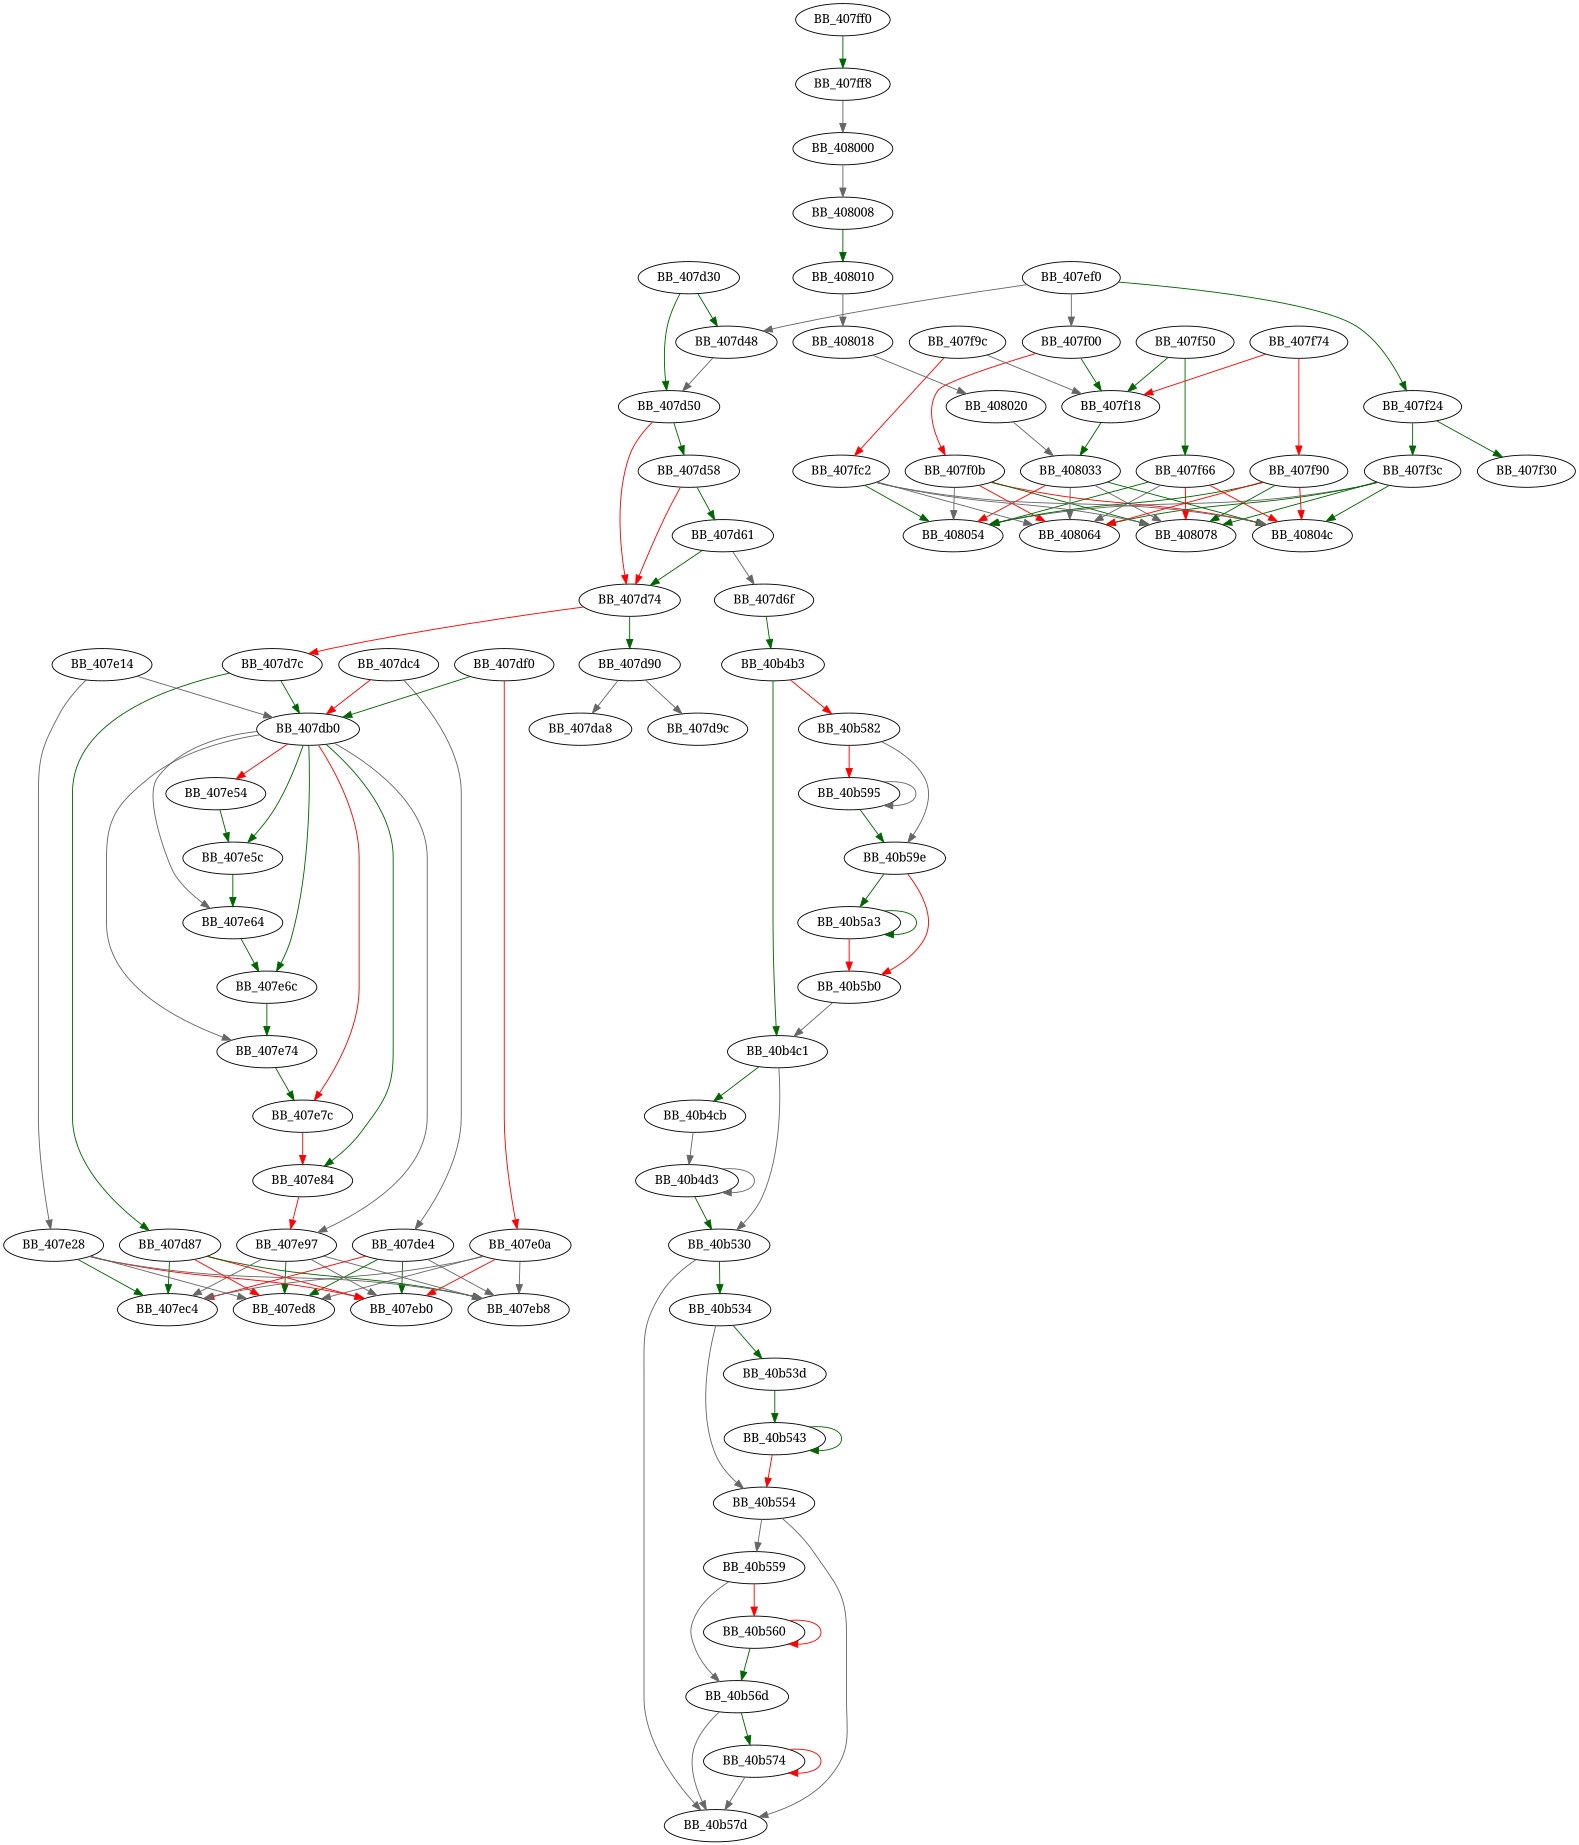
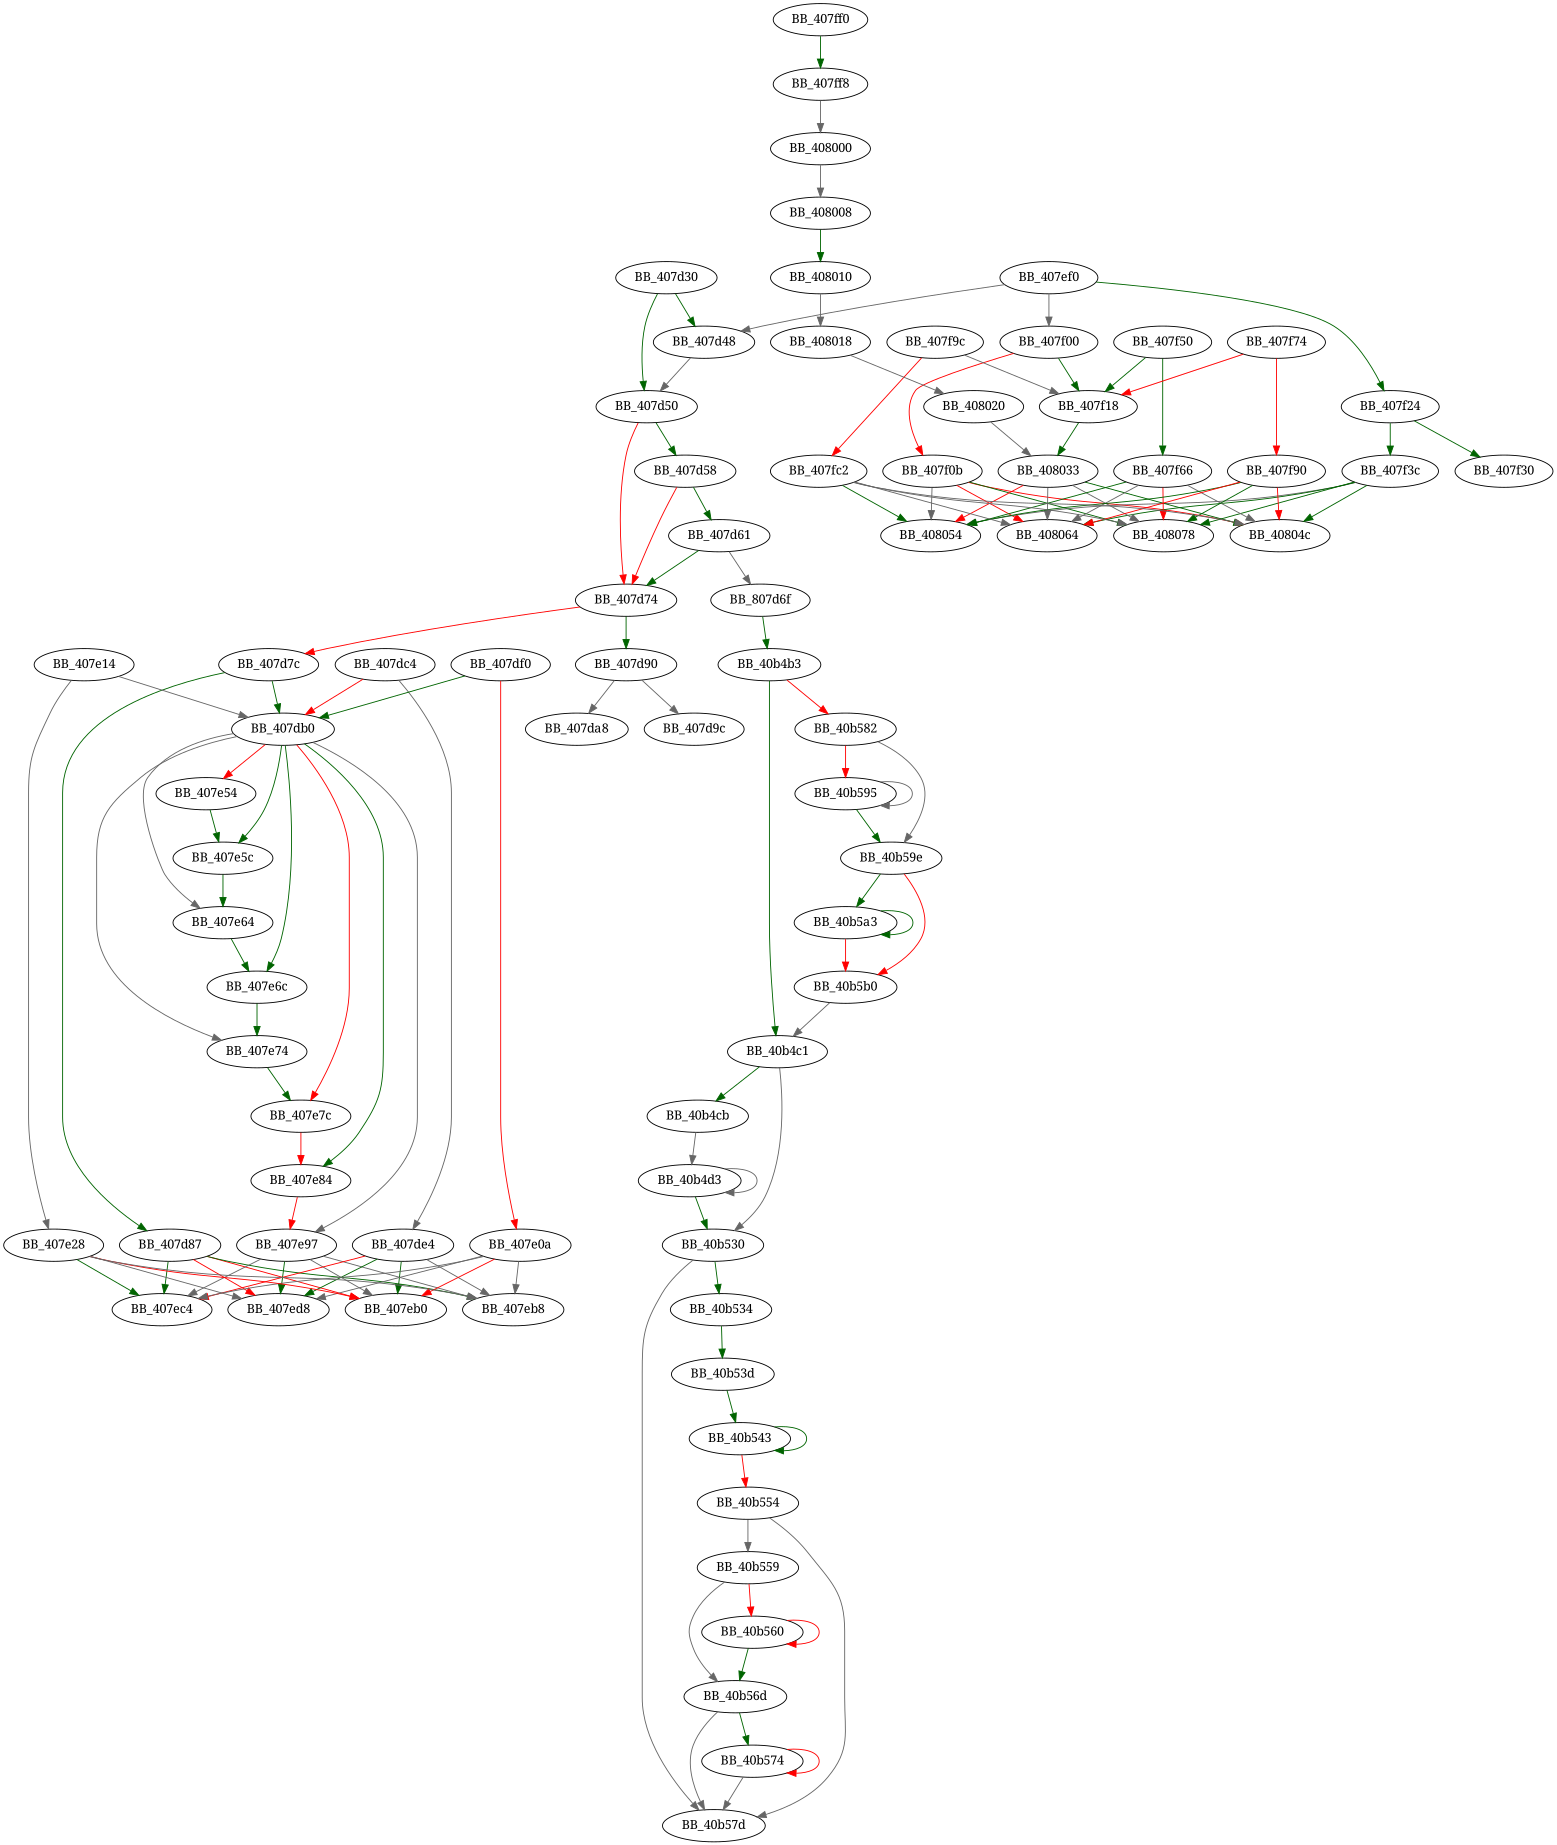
edge "BB_407f66" -> "BB_40804c": color red -> gray40
node "BB_407d6f": label "BB_407d6f" -> "BB_807d6f"
edge "BB_40b534" -> "BB_40b554": removed
